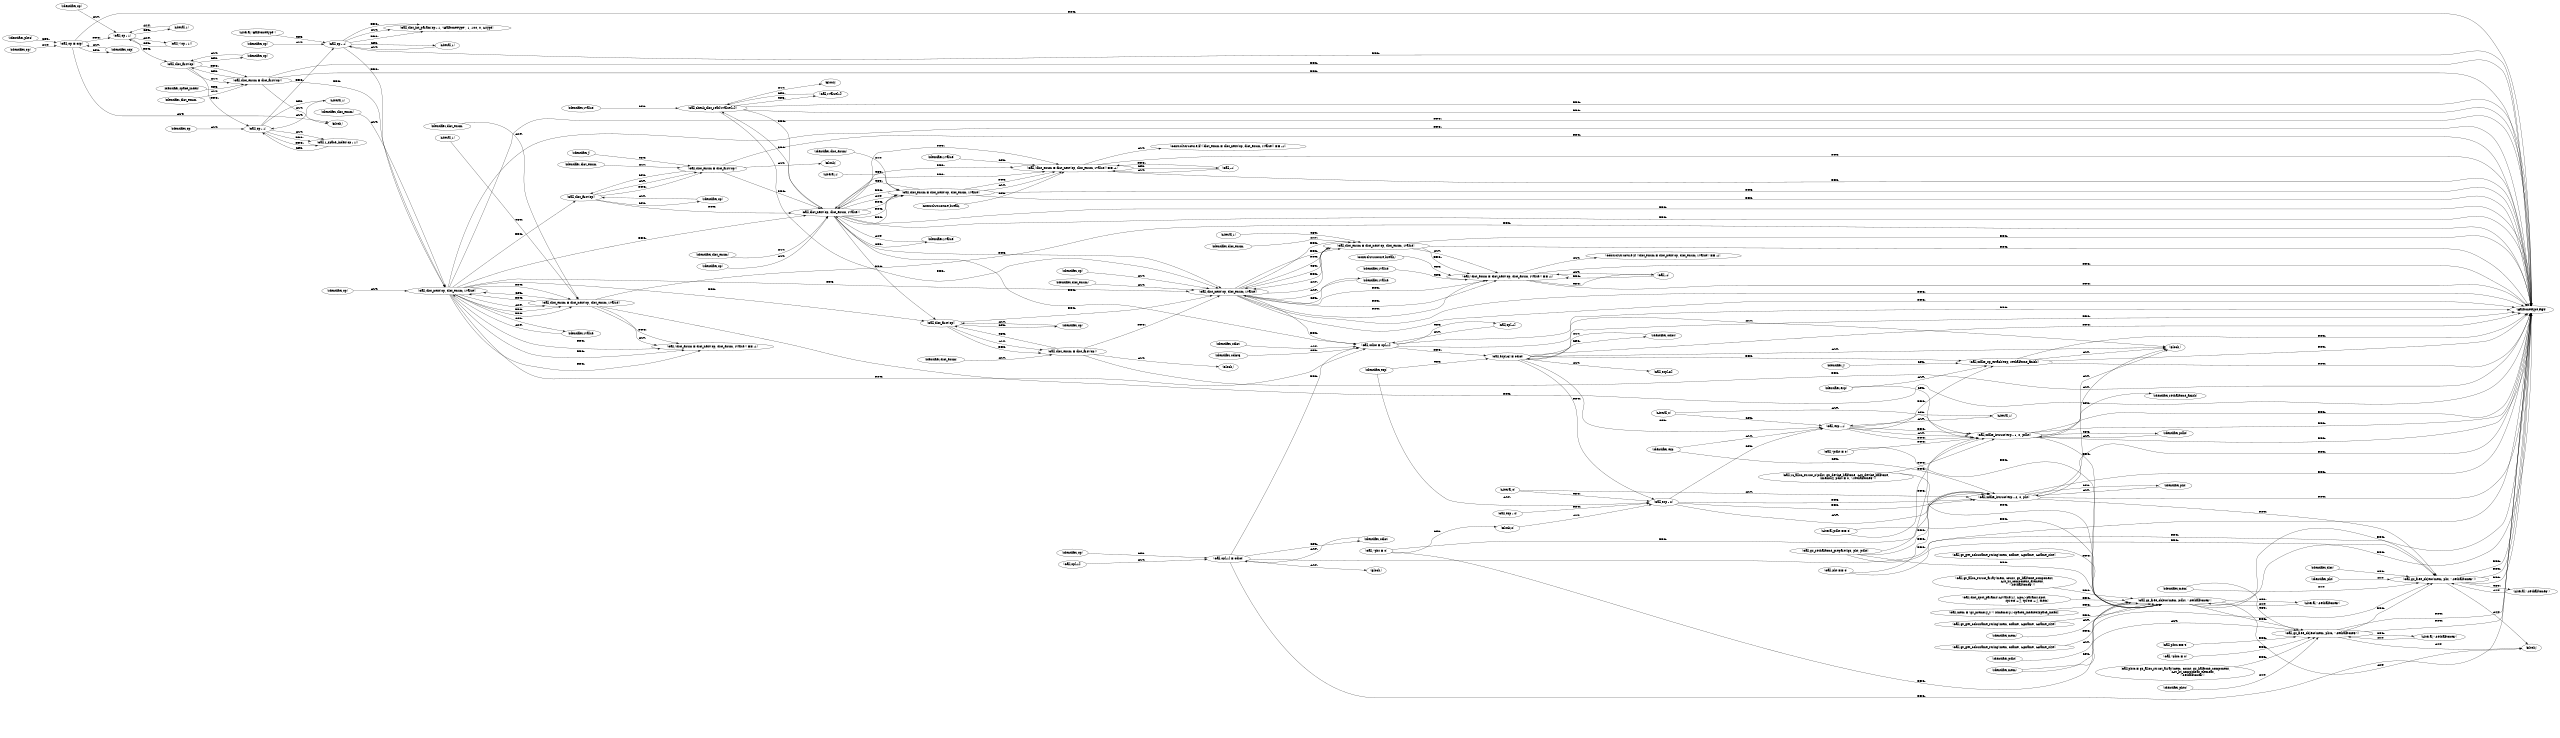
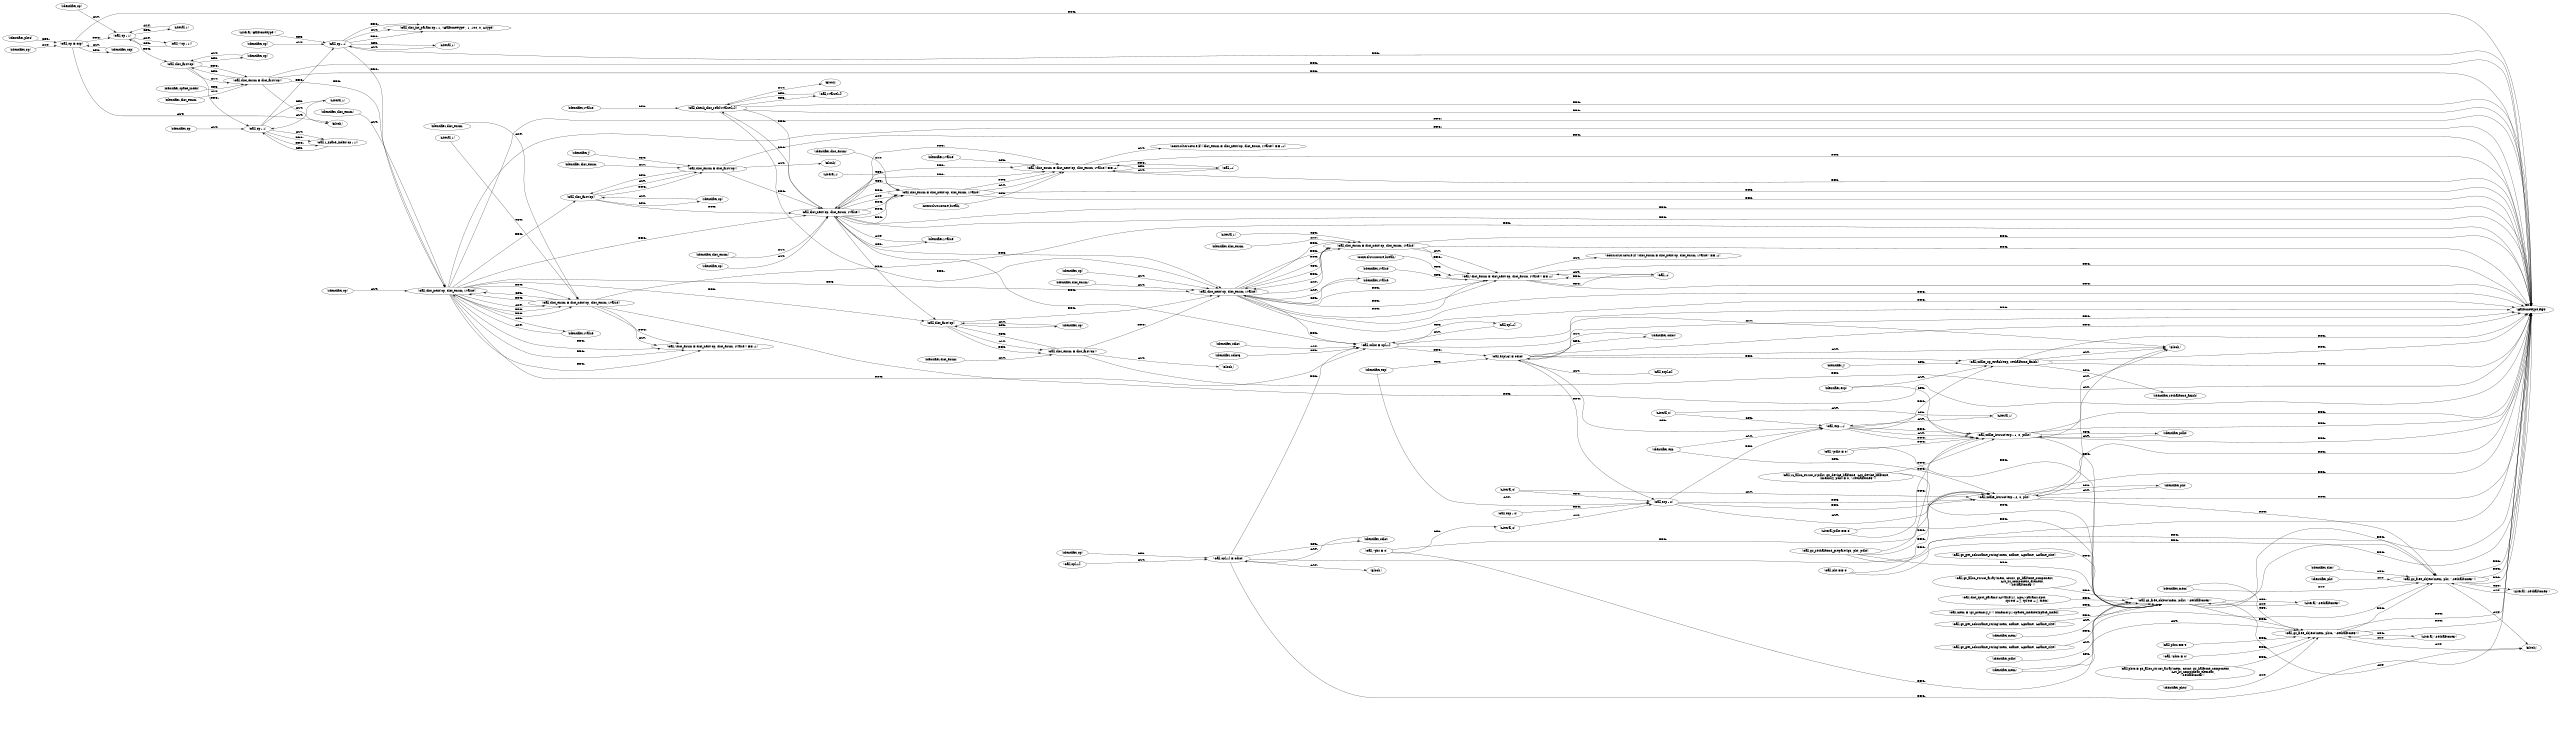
edge "(Call,esp[-3] = odict)" -> "(Call,esp[-3])": reversed
edge "(Call,make_istruct(esp - 1, 0, pdht))" -> "(Identifier,sethalftone_finish)": now "(Call,make_op_estack(esp, sethalftone_finish))" -> "(Identifier,sethalftone_finish)"
edge "(Call,esp - 2)" -> "(Call,esp - 1)": label "CFG: " -> "DDG: "
node "(Block,2)": label "(Block,2)" -> "(Literal,2)"
